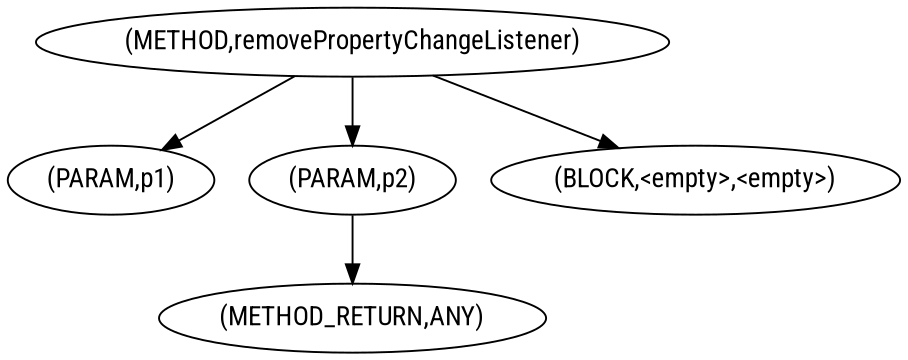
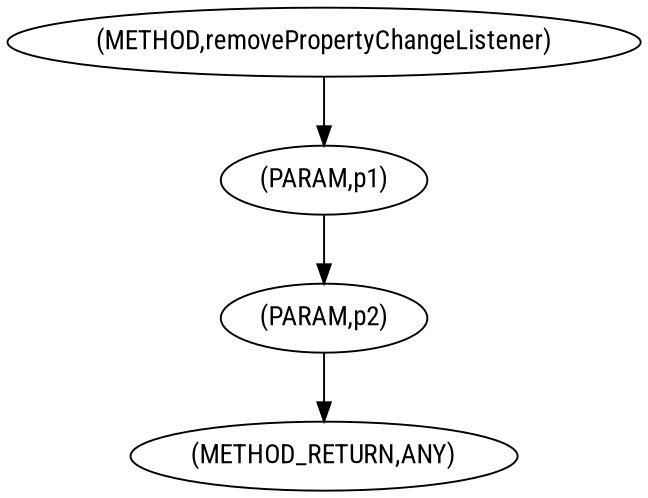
edge "(METHOD,removePropertyChangeListener)" -> "(PARAM,p2)": now "(PARAM,p1)" -> "(PARAM,p2)"
node "(BLOCK,<empty>,<empty>)": removed
